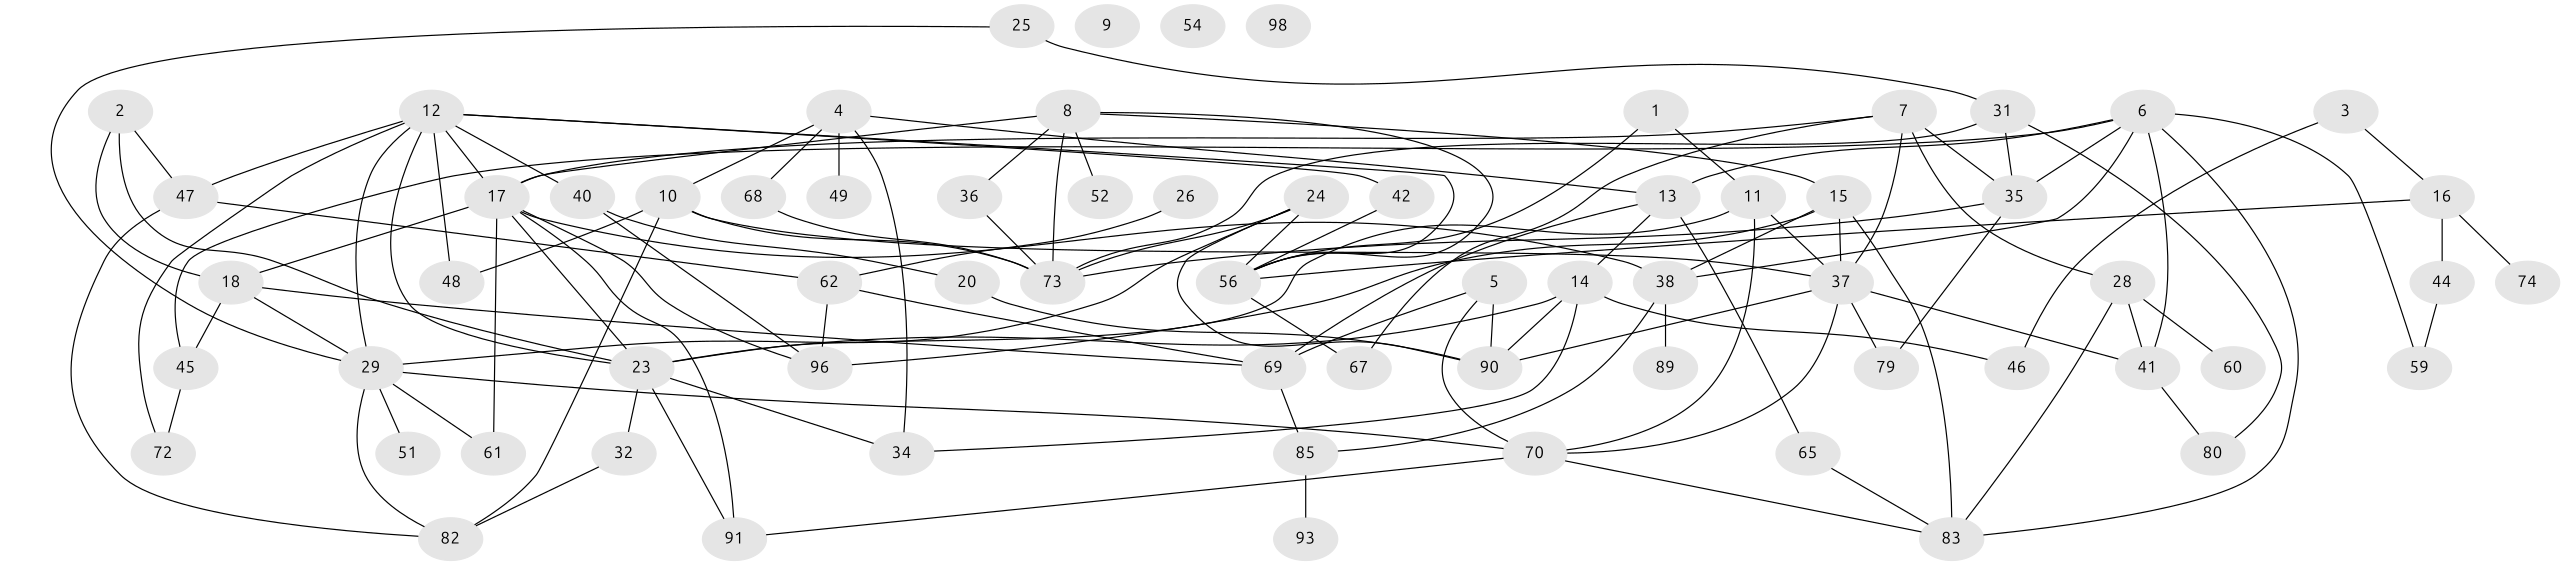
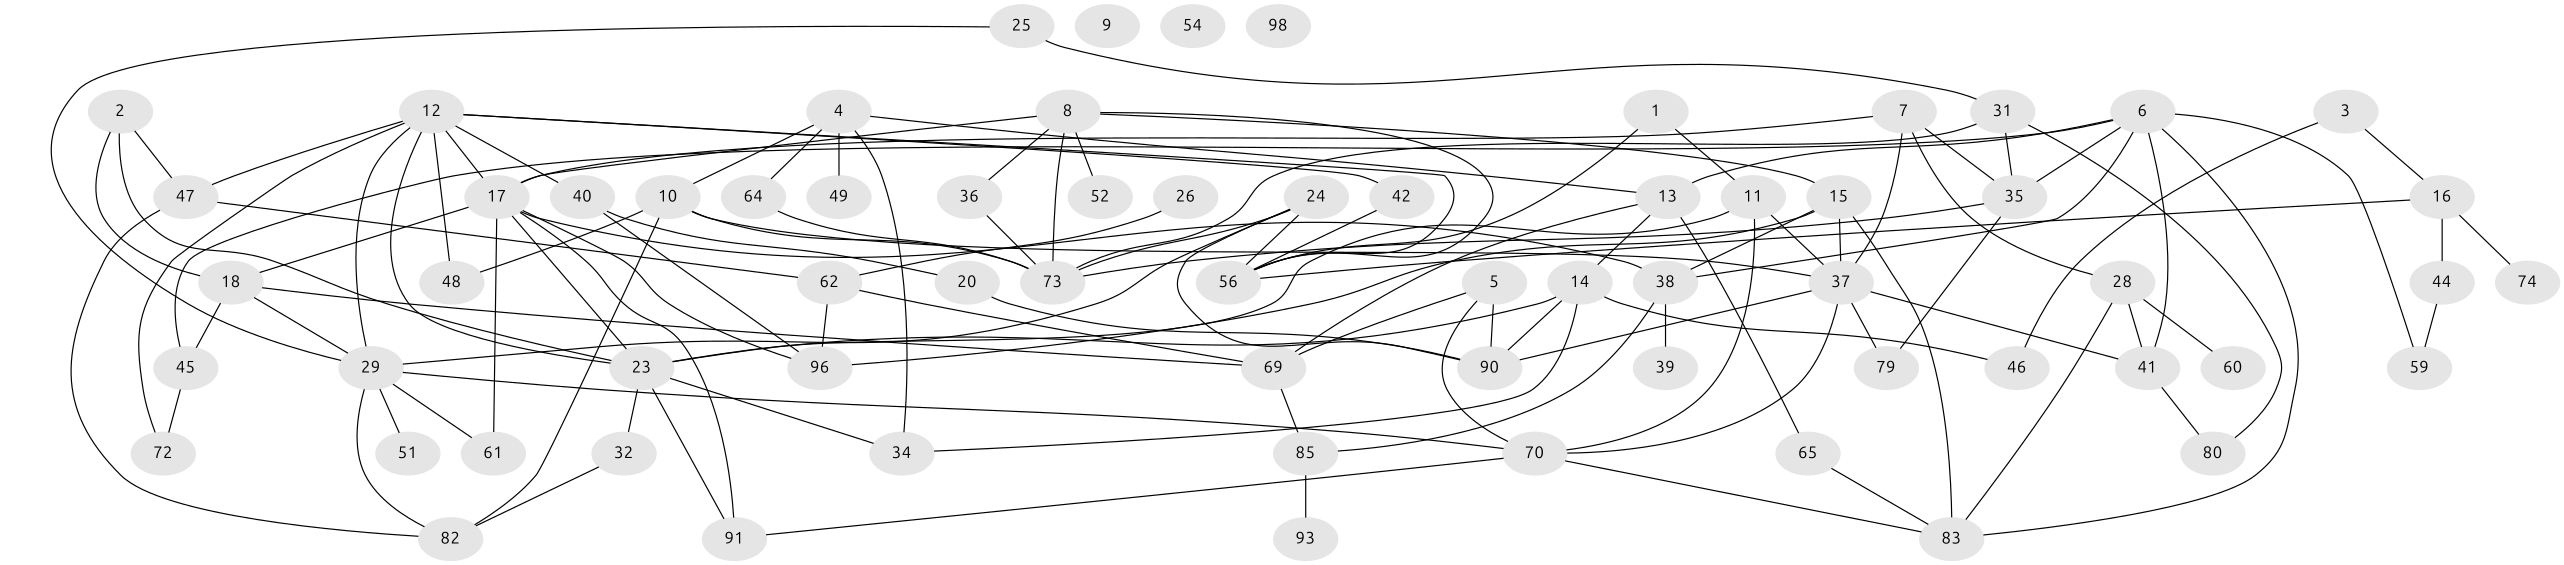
node "68": label "68" -> "64"
node "67": removed
node "89": label "89" -> "39"
